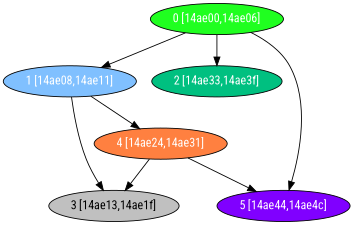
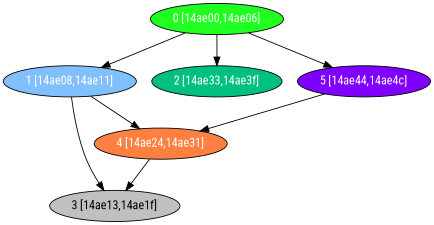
edge "4 [14ae24,14ae31]" -> "5 [14ae44,14ae4c]": reversed
